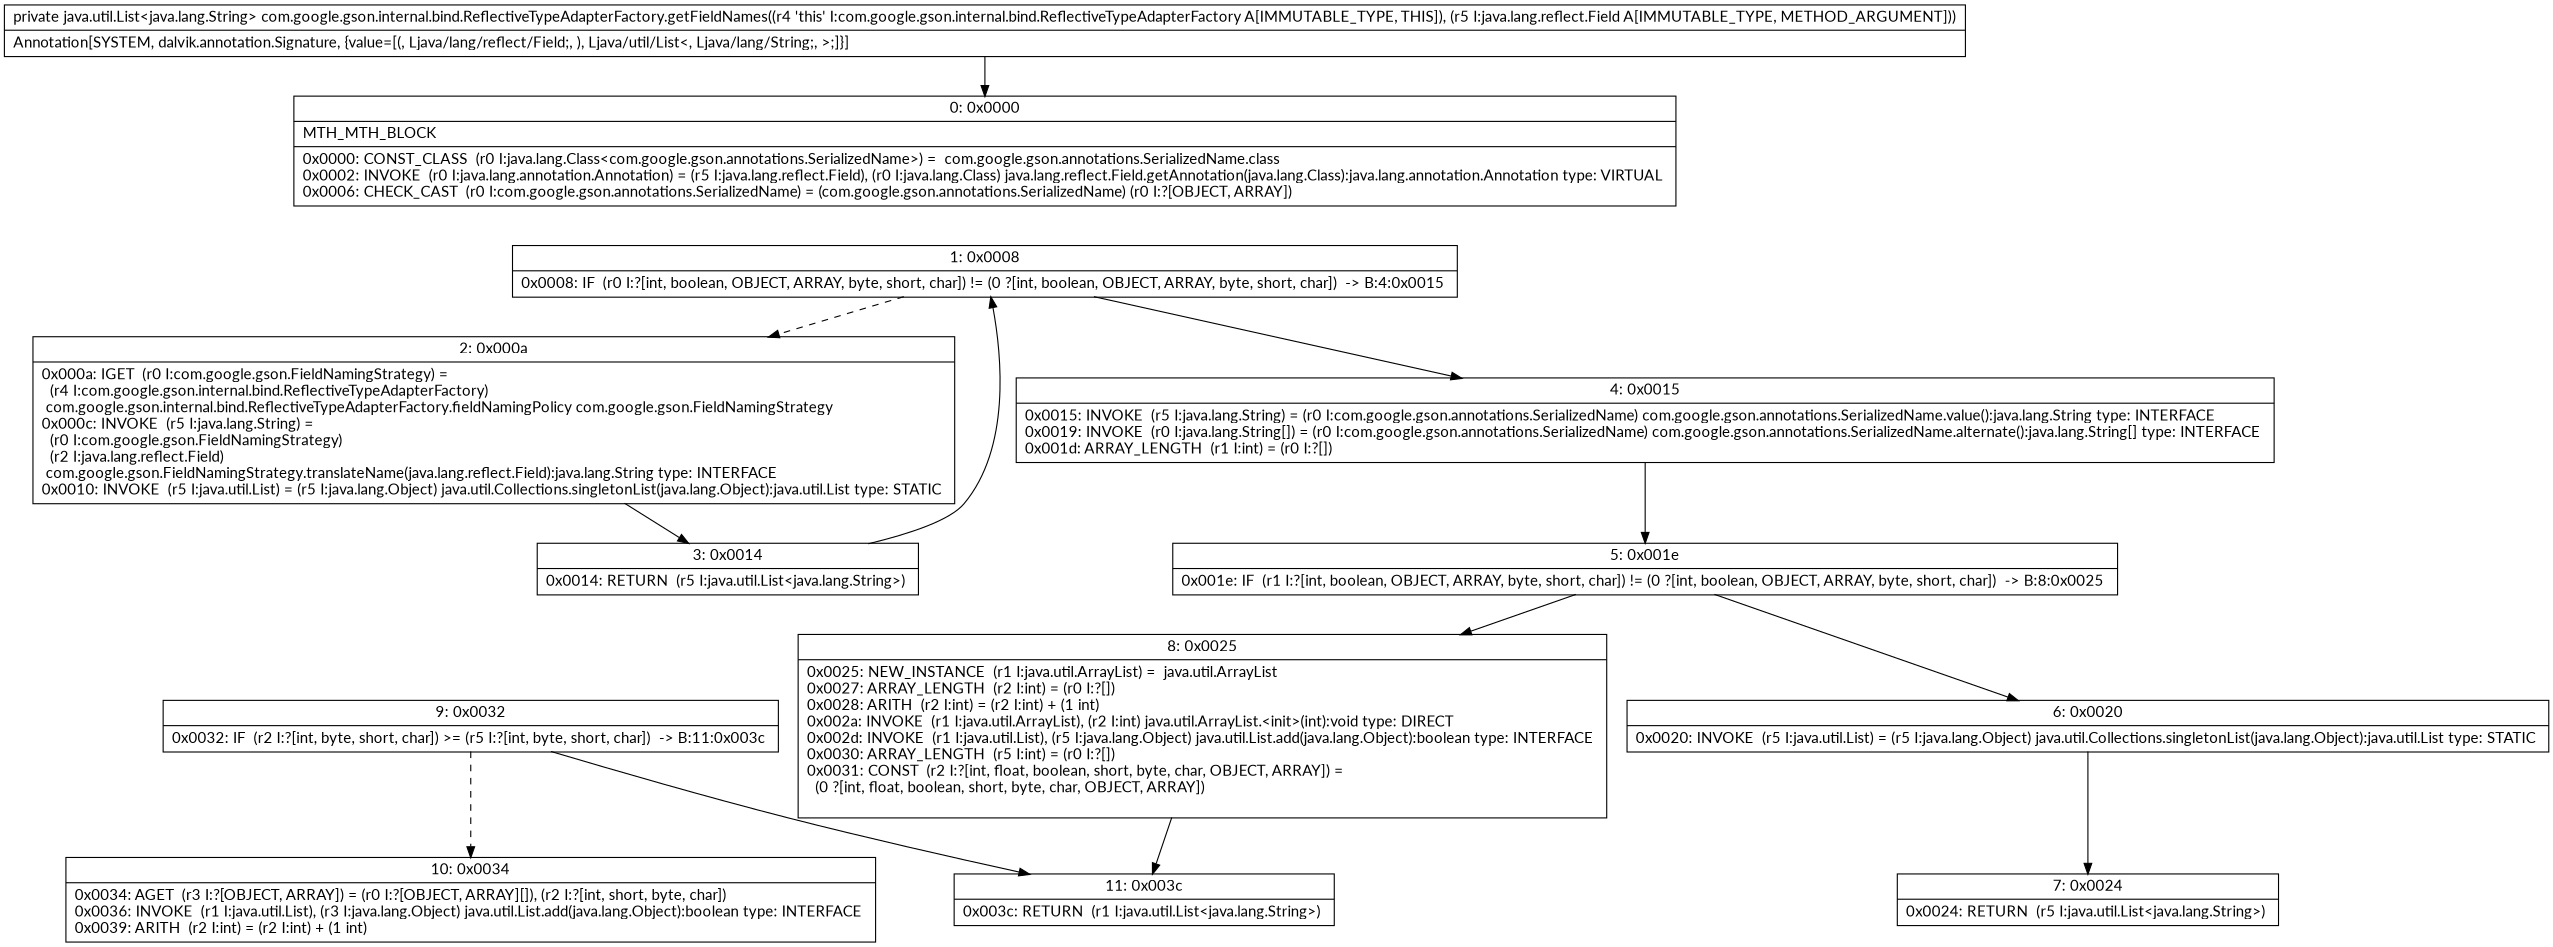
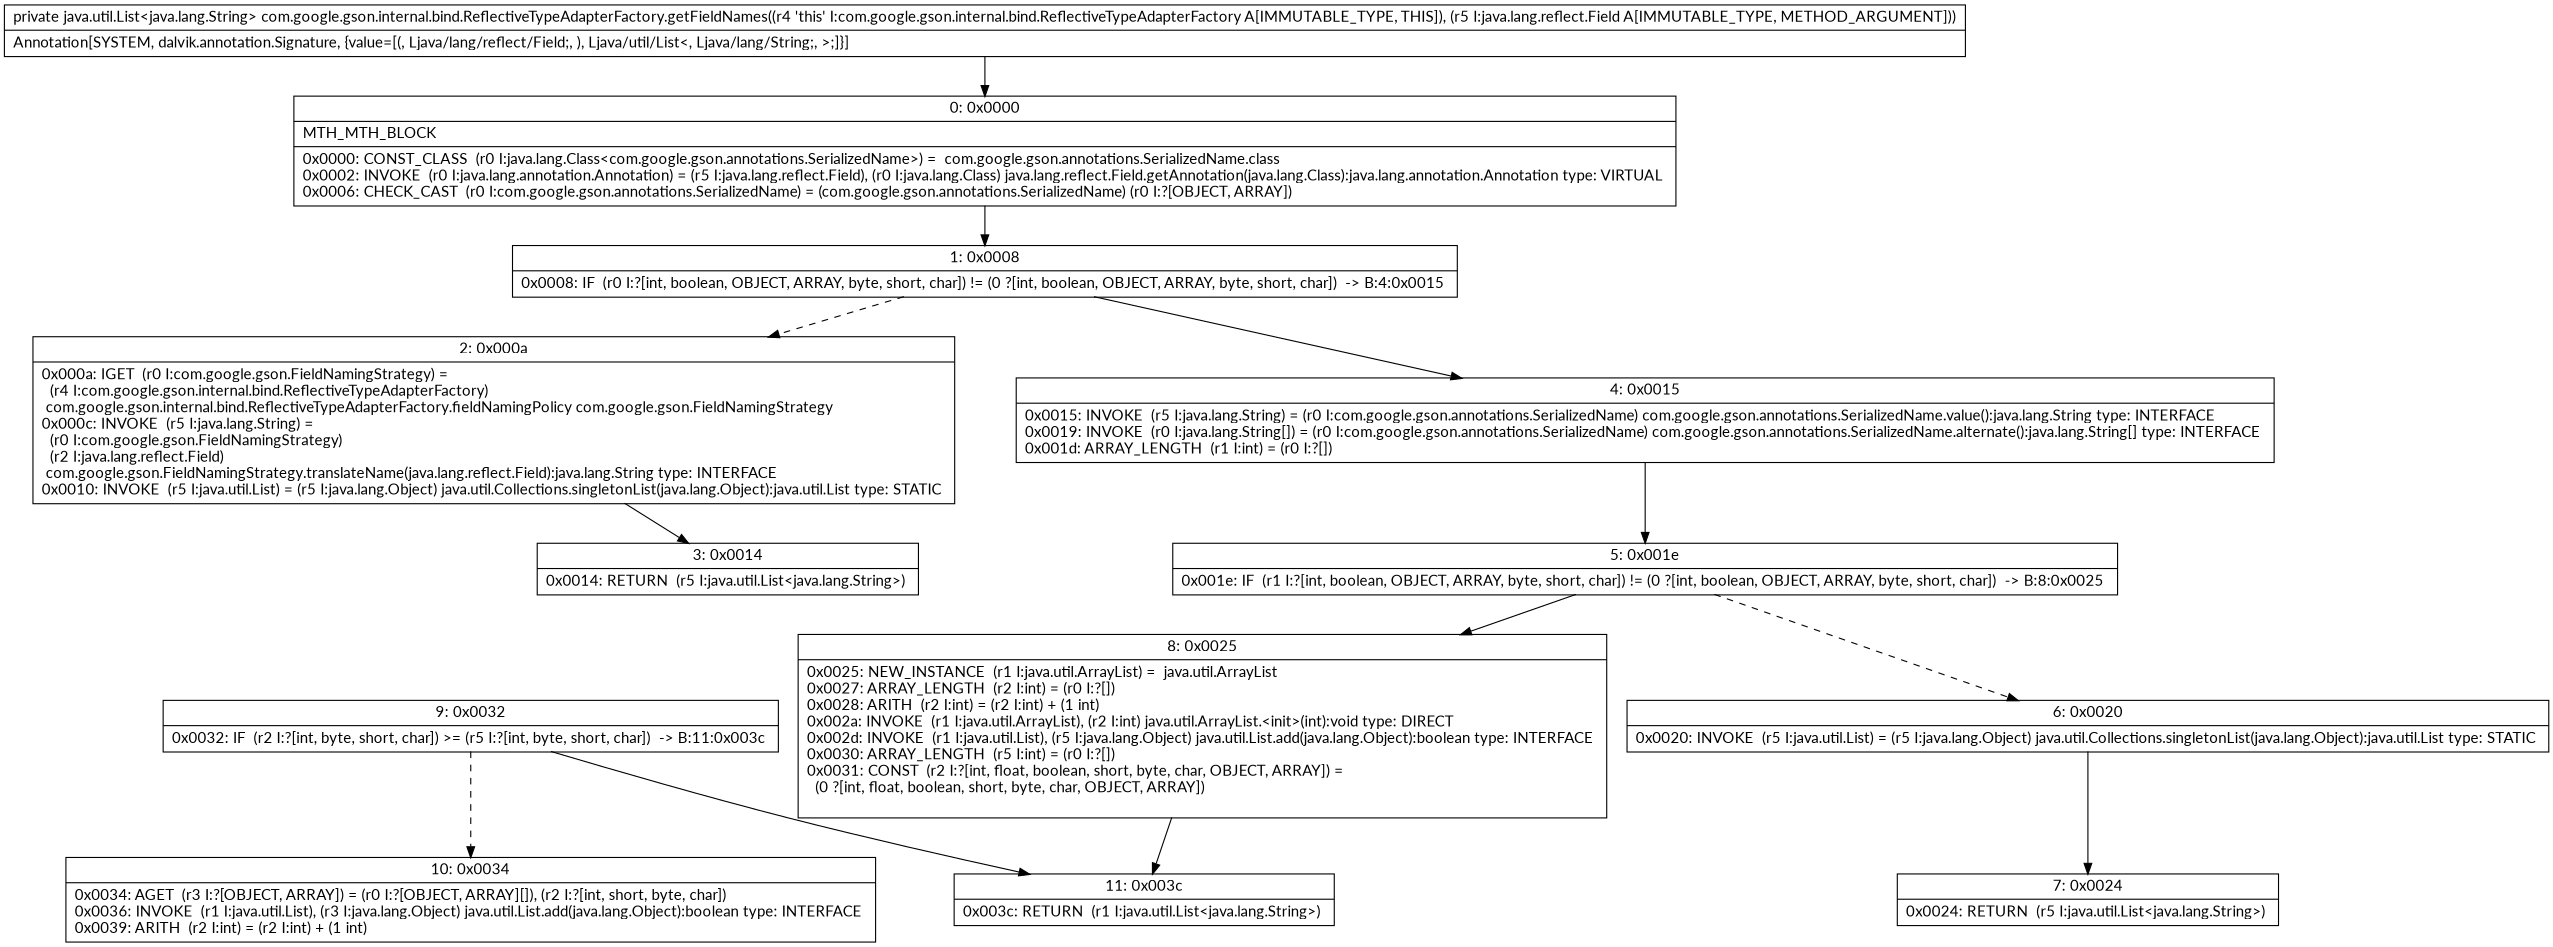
edge "3: 0x0014" -> "1: 0x0008": now "0: 0x0000" -> "1: 0x0008"
edge "5: 0x001e" -> "6: 0x0020": style solid -> dashed
